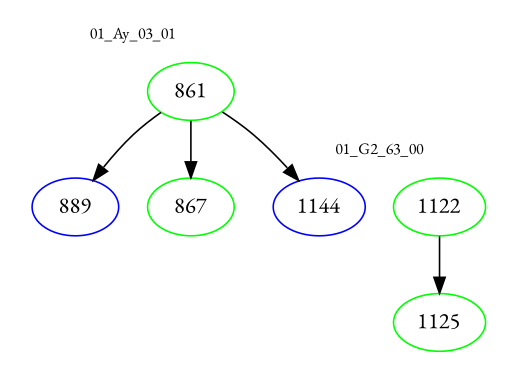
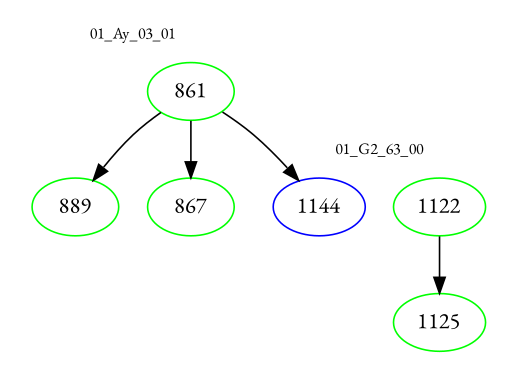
node "889": color blue -> green
